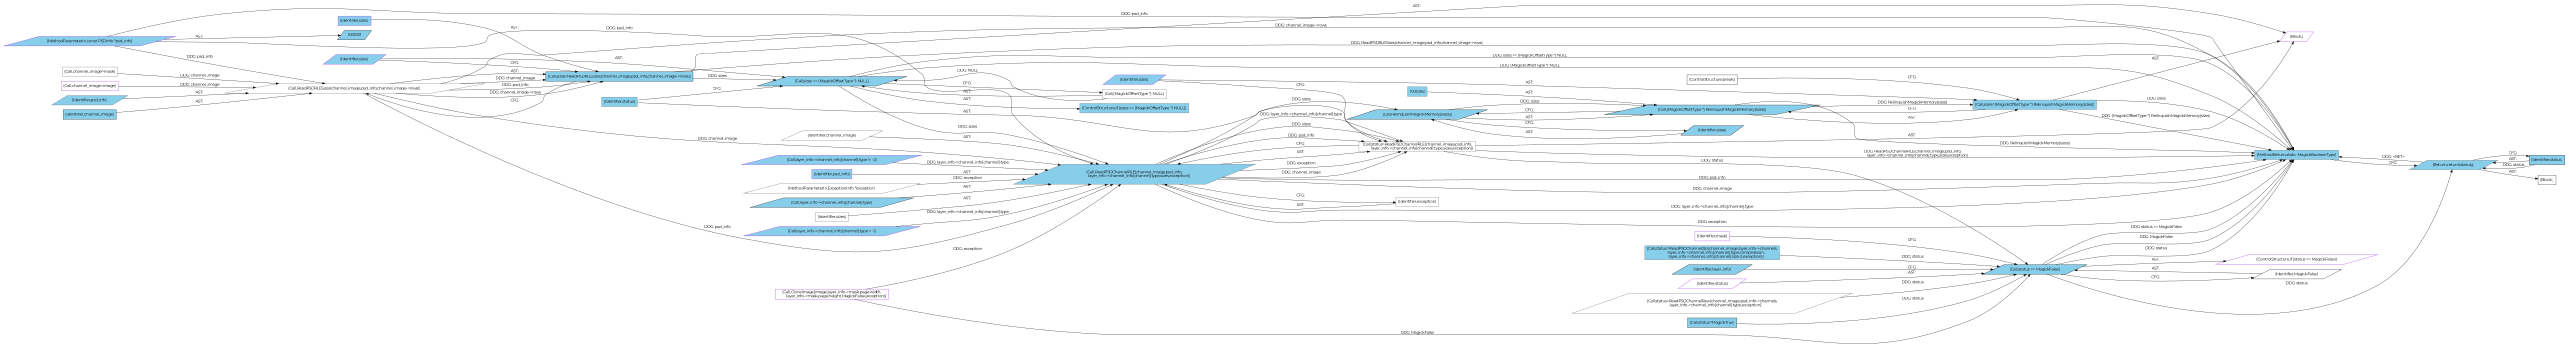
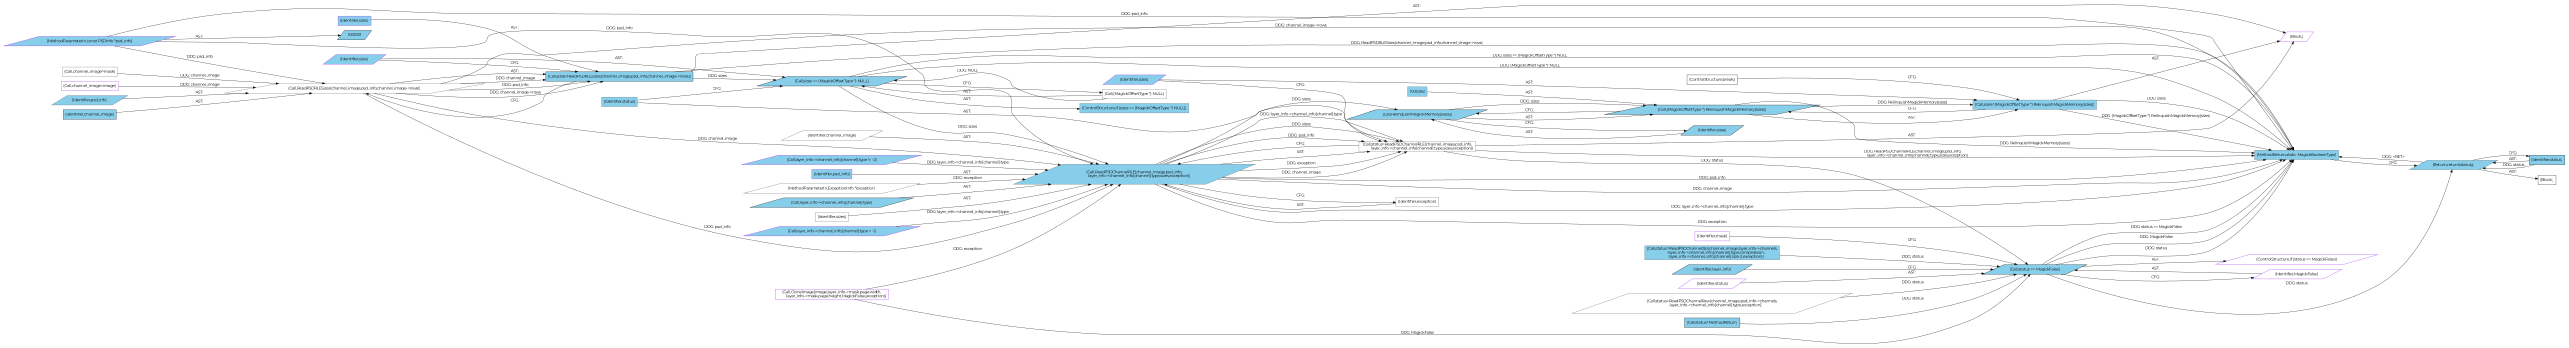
node "(Identifier,MagickFalse)": color black -> purple
node "(Call,status=MagickTrue)": label "(Call,status=MagickTrue)" -> "(Call,status=MethodReturn)"
